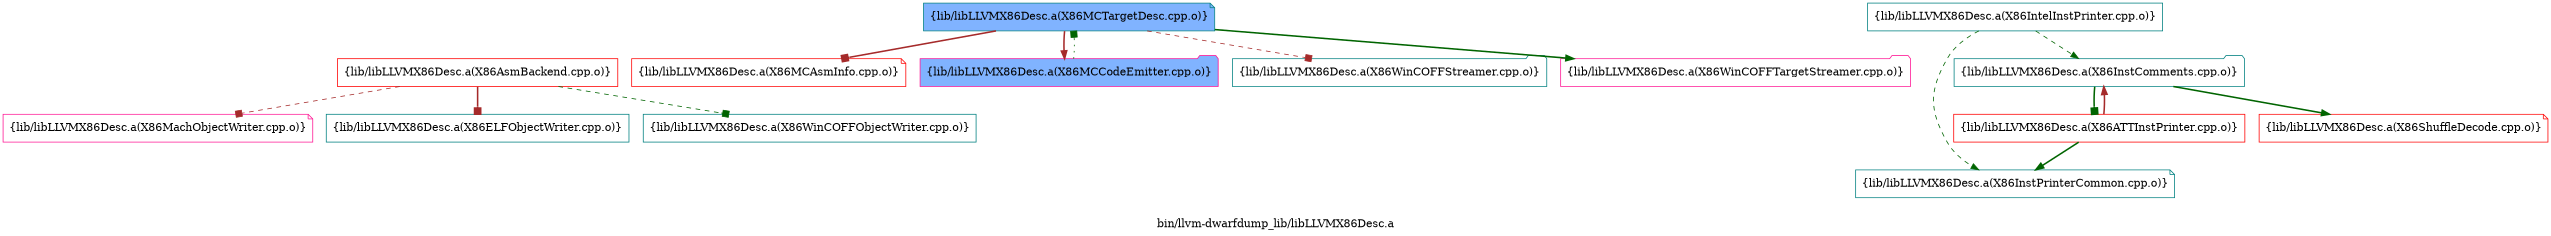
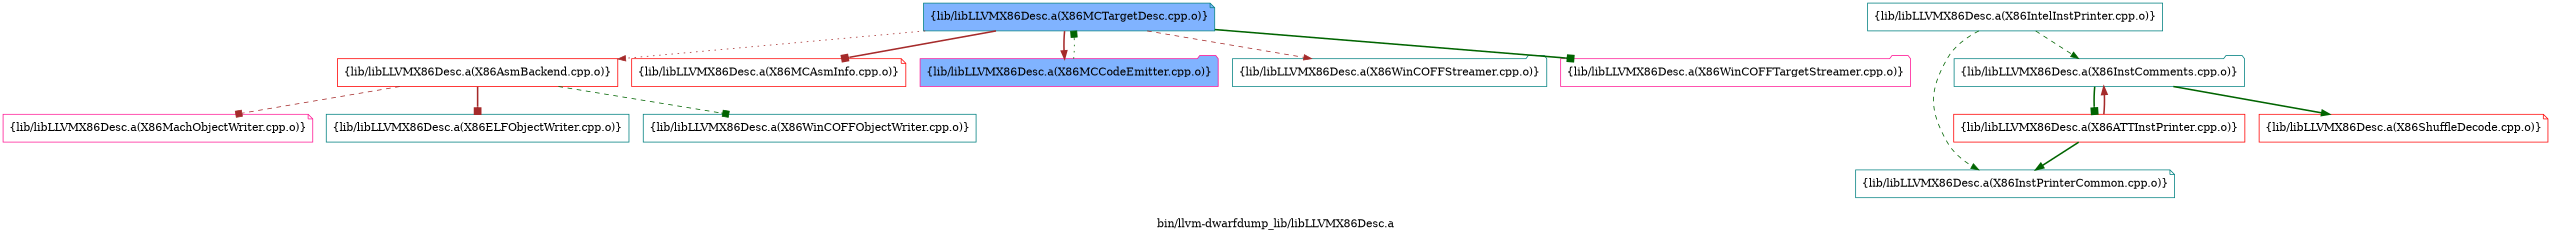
edge "{lib/libLLVMX86Desc.a(X86MCTargetDesc.cpp.o)}" -> "{lib/libLLVMX86Desc.a(X86WinCOFFStreamer.cpp.o)}": arrowhead box -> normal
edge "{lib/libLLVMX86Desc.a(X86MCTargetDesc.cpp.o)}" -> "{lib/libLLVMX86Desc.a(X86WinCOFFTargetStreamer.cpp.o)}": arrowhead normal -> box
edge "{lib/libLLVMX86Desc.a(X86MCTargetDesc.cpp.o)}" -> "{lib/libLLVMX86Desc.a(X86AsmBackend.cpp.o)}": added
